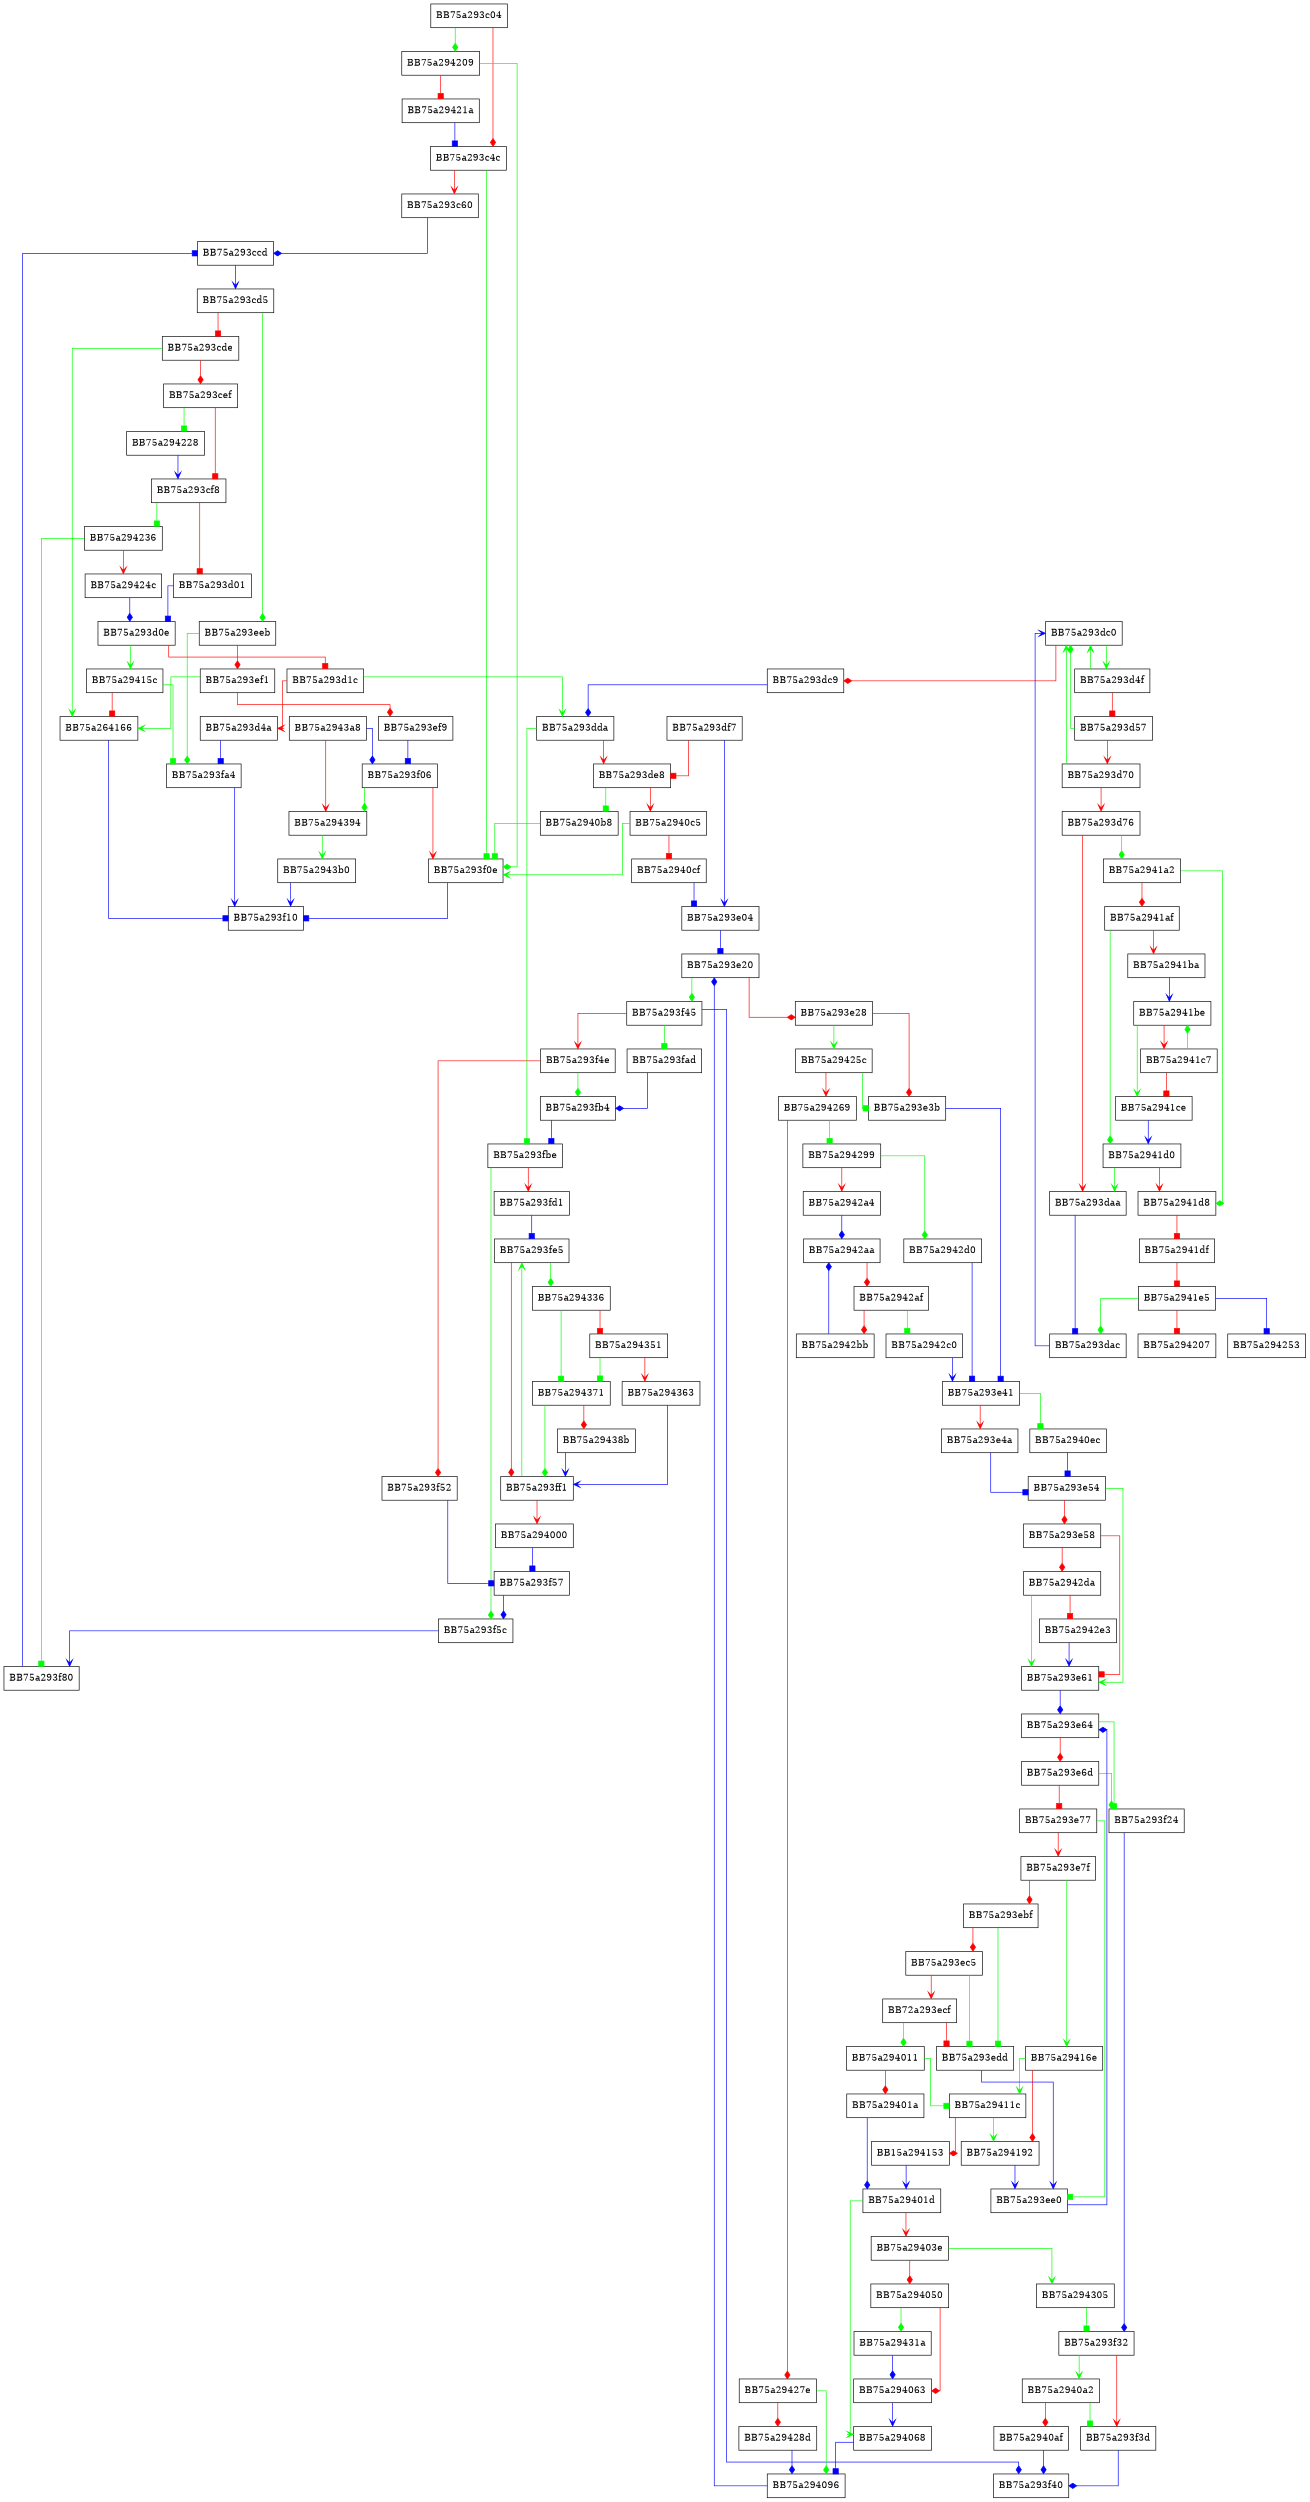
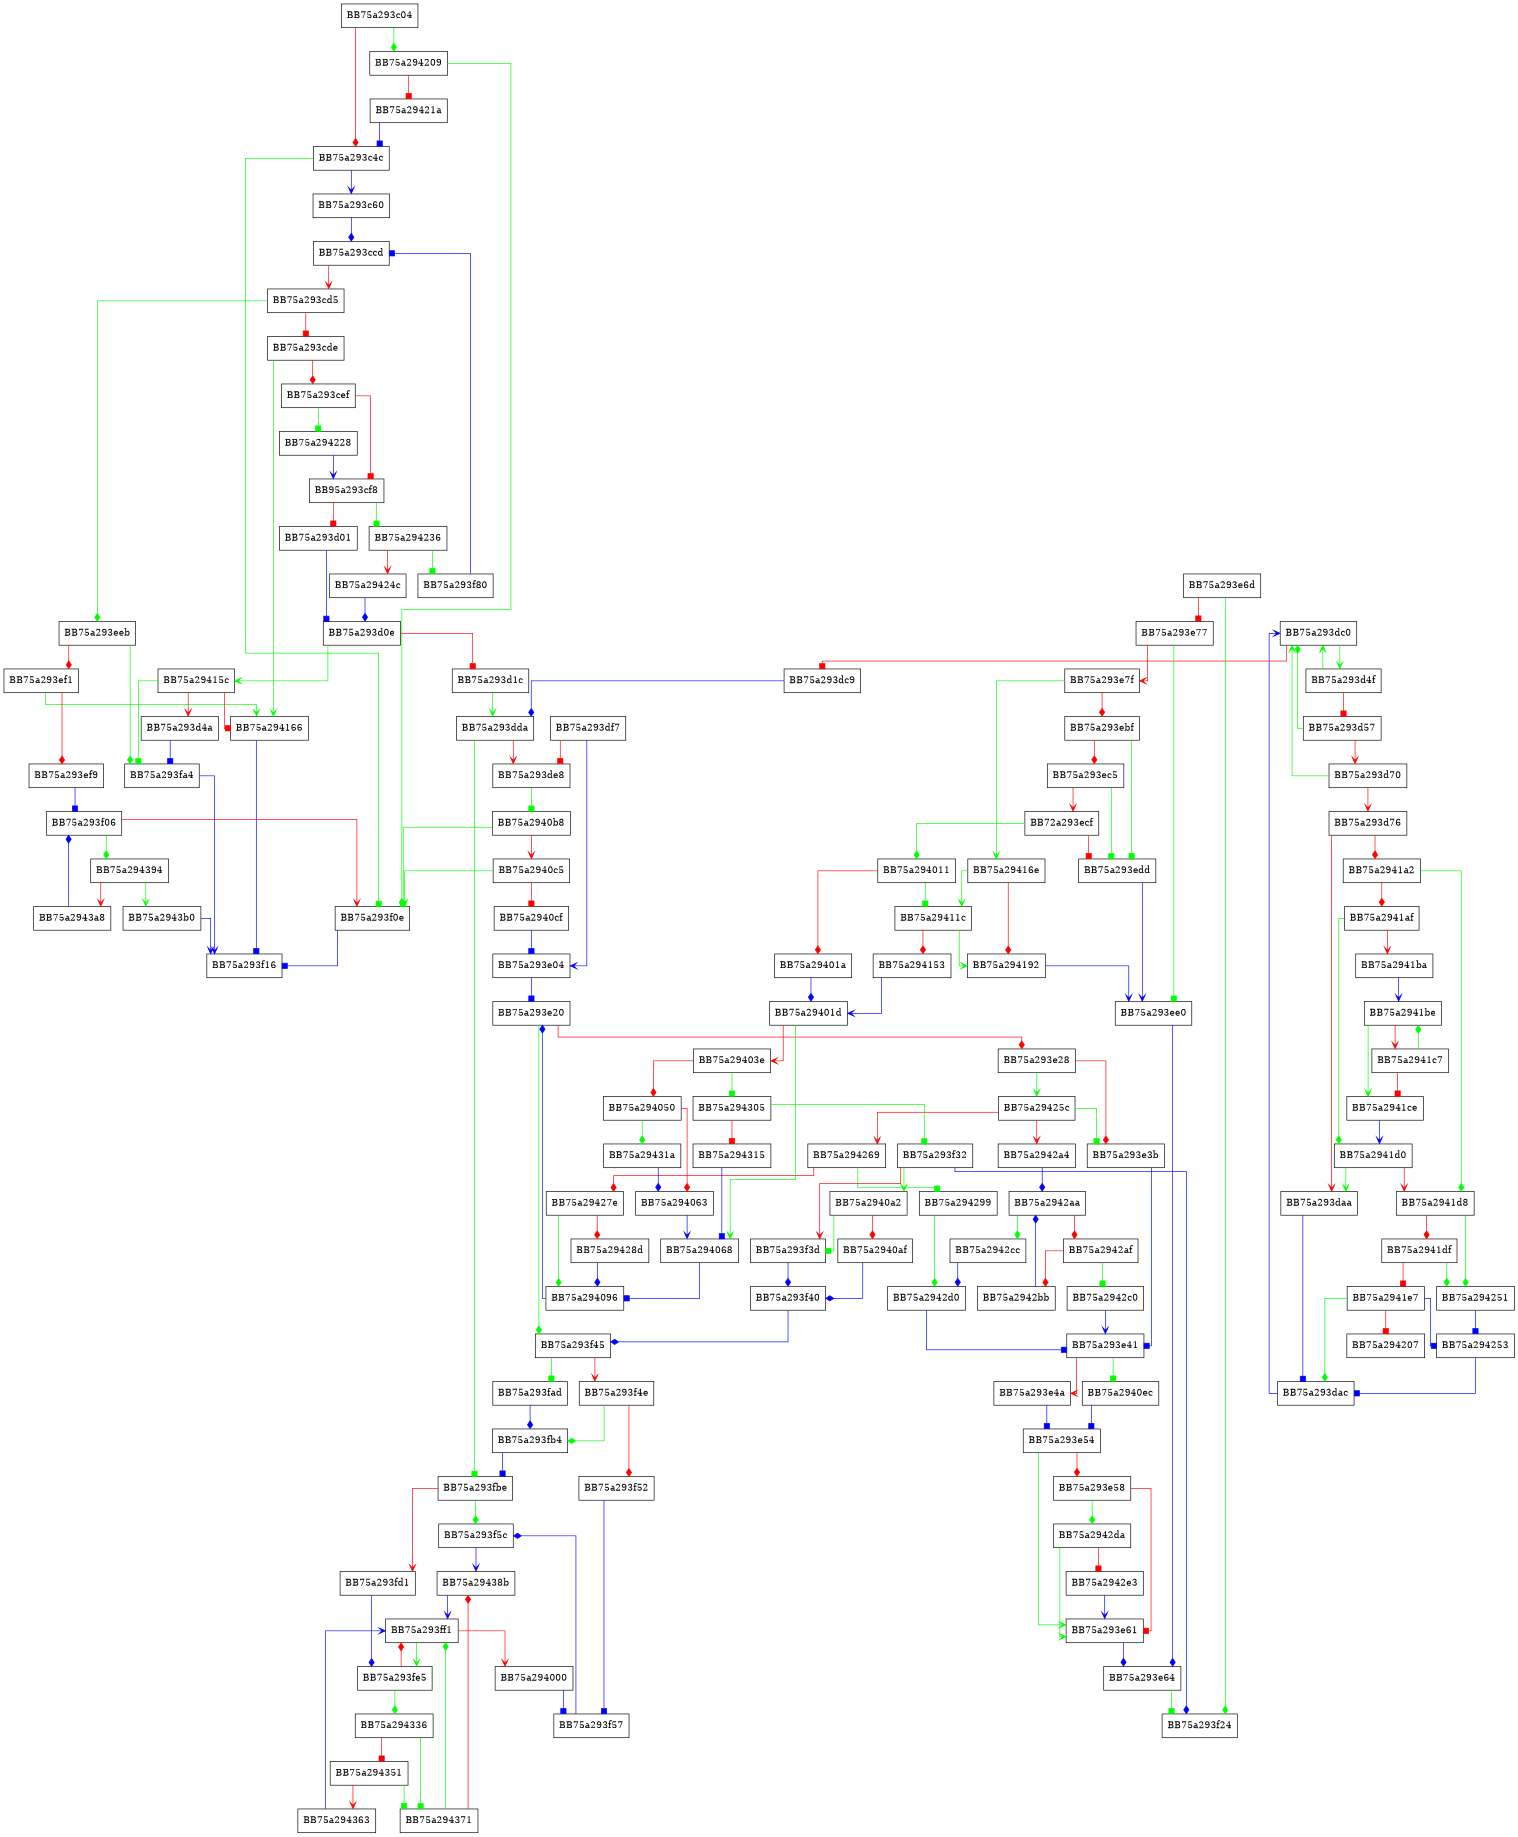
edge "BB75a293c4c" -> "BB75a293c60": color red -> blue
edge "BB75a293ccd" -> "BB75a293cd5": color blue -> red
node "BB75a293cf8": label "BB75a293cf8" -> "BB95a293cf8"
edge "BB75a293dc0" -> "BB75a293dc9": arrowhead diamond -> box
edge "BB75a293d1c" -> "BB75a293d4a": now "BB75a29415c" -> "BB75a293d4a"
node "BB75a264166": label "BB75a264166" -> "BB75a294166"
edge "BB75a2943a8" -> "BB75a294394": reversed
edge "BB75a293de8" -> "BB75a2940c5": now "BB75a2940b8" -> "BB75a2940c5"
edge "BB75a293d76" -> "BB75a2941a2": color green -> red
node "BB75a293f10": label "BB75a293f10" -> "BB75a293f16"
node "BB75a294315": added
edge "BB75a294299" -> "BB75a2942a4": now "BB75a29425c" -> "BB75a2942a4"
edge "BB75a293fd1" -> "BB75a293fe5": arrowhead box -> diamond
edge "BB75a2941d8" -> "BB75a2941df": arrowhead box -> diamond
node "BB75a2942cc": added
node "BB75a2941e5": label "BB75a2941e5" -> "BB75a2941e7"
node "BB75a294251": added
edge "BB75a294253" -> "BB75a293dac": added
edge "BB75a293e58" -> "BB75a2942da": color red -> green
edge "BB75a293f5c" -> "BB75a293f80": now "BB75a293f5c" -> "BB75a29438b"
edge "BB75a293e64" -> "BB75a293e6d": removed
edge "BB75a293f45" -> "BB75a293f40": reversed
edge "BB75a293f24" -> "BB75a293f32": reversed
node "BB15a294153": label "BB15a294153" -> "BB75a294153"
edge "BB75a29403e" -> "BB75a294305": arrowhead vee -> box
